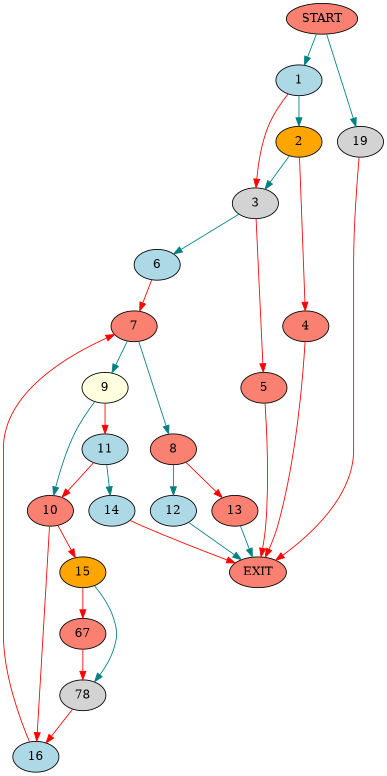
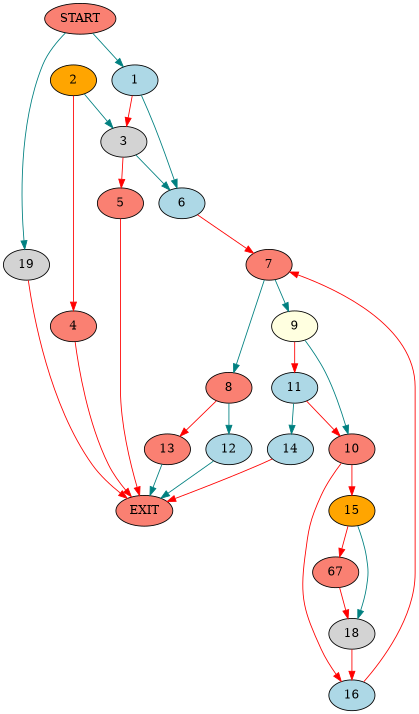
edge "1" -> "2": now "1" -> "6"
node "78": label "78" -> "18"
